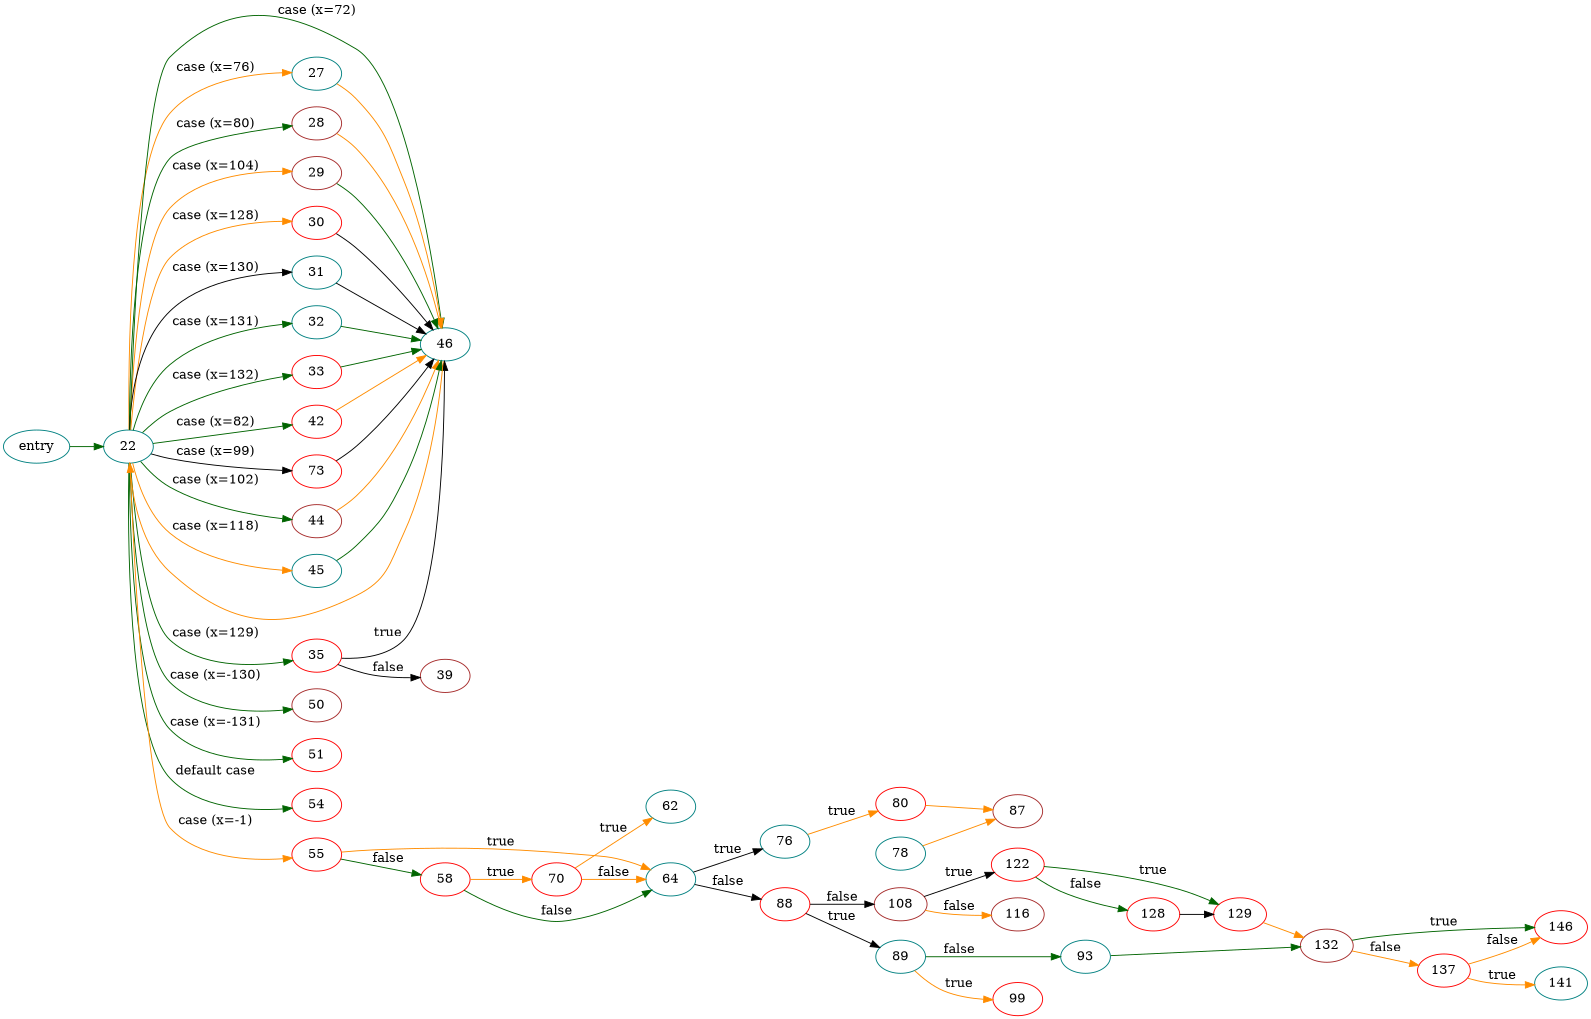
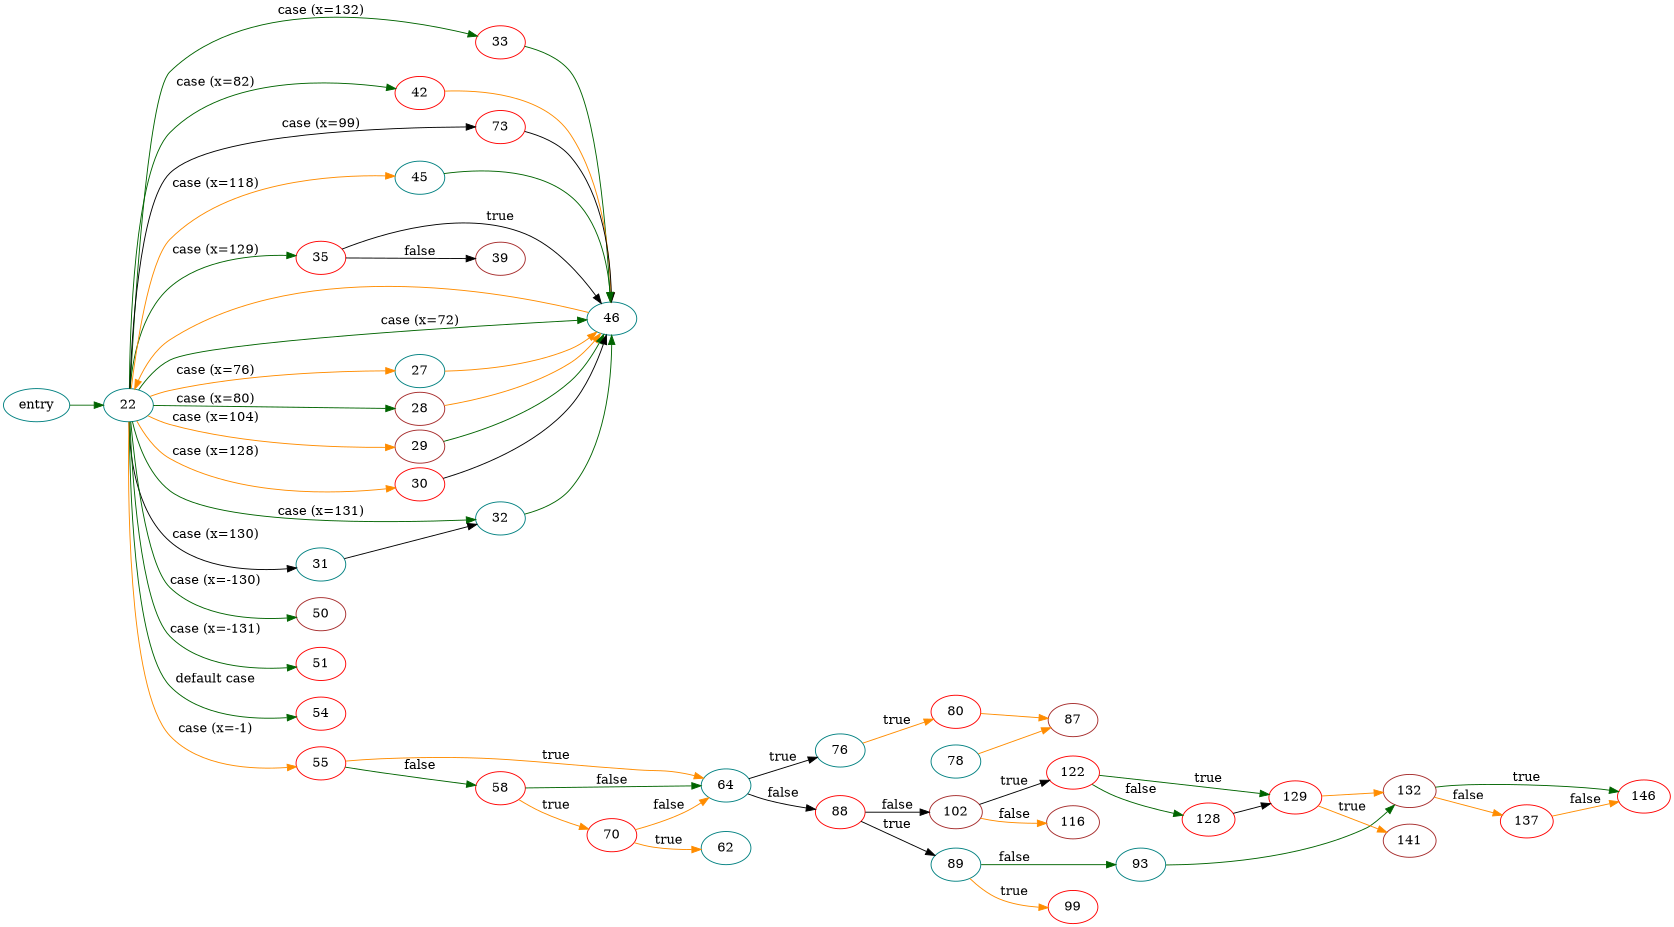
edge "31" -> "46": now "31" -> "32"
node "44": removed
node "108": label "108" -> "102"
node "141": color teal -> brown
edge "137" -> "141": now "129" -> "141"
